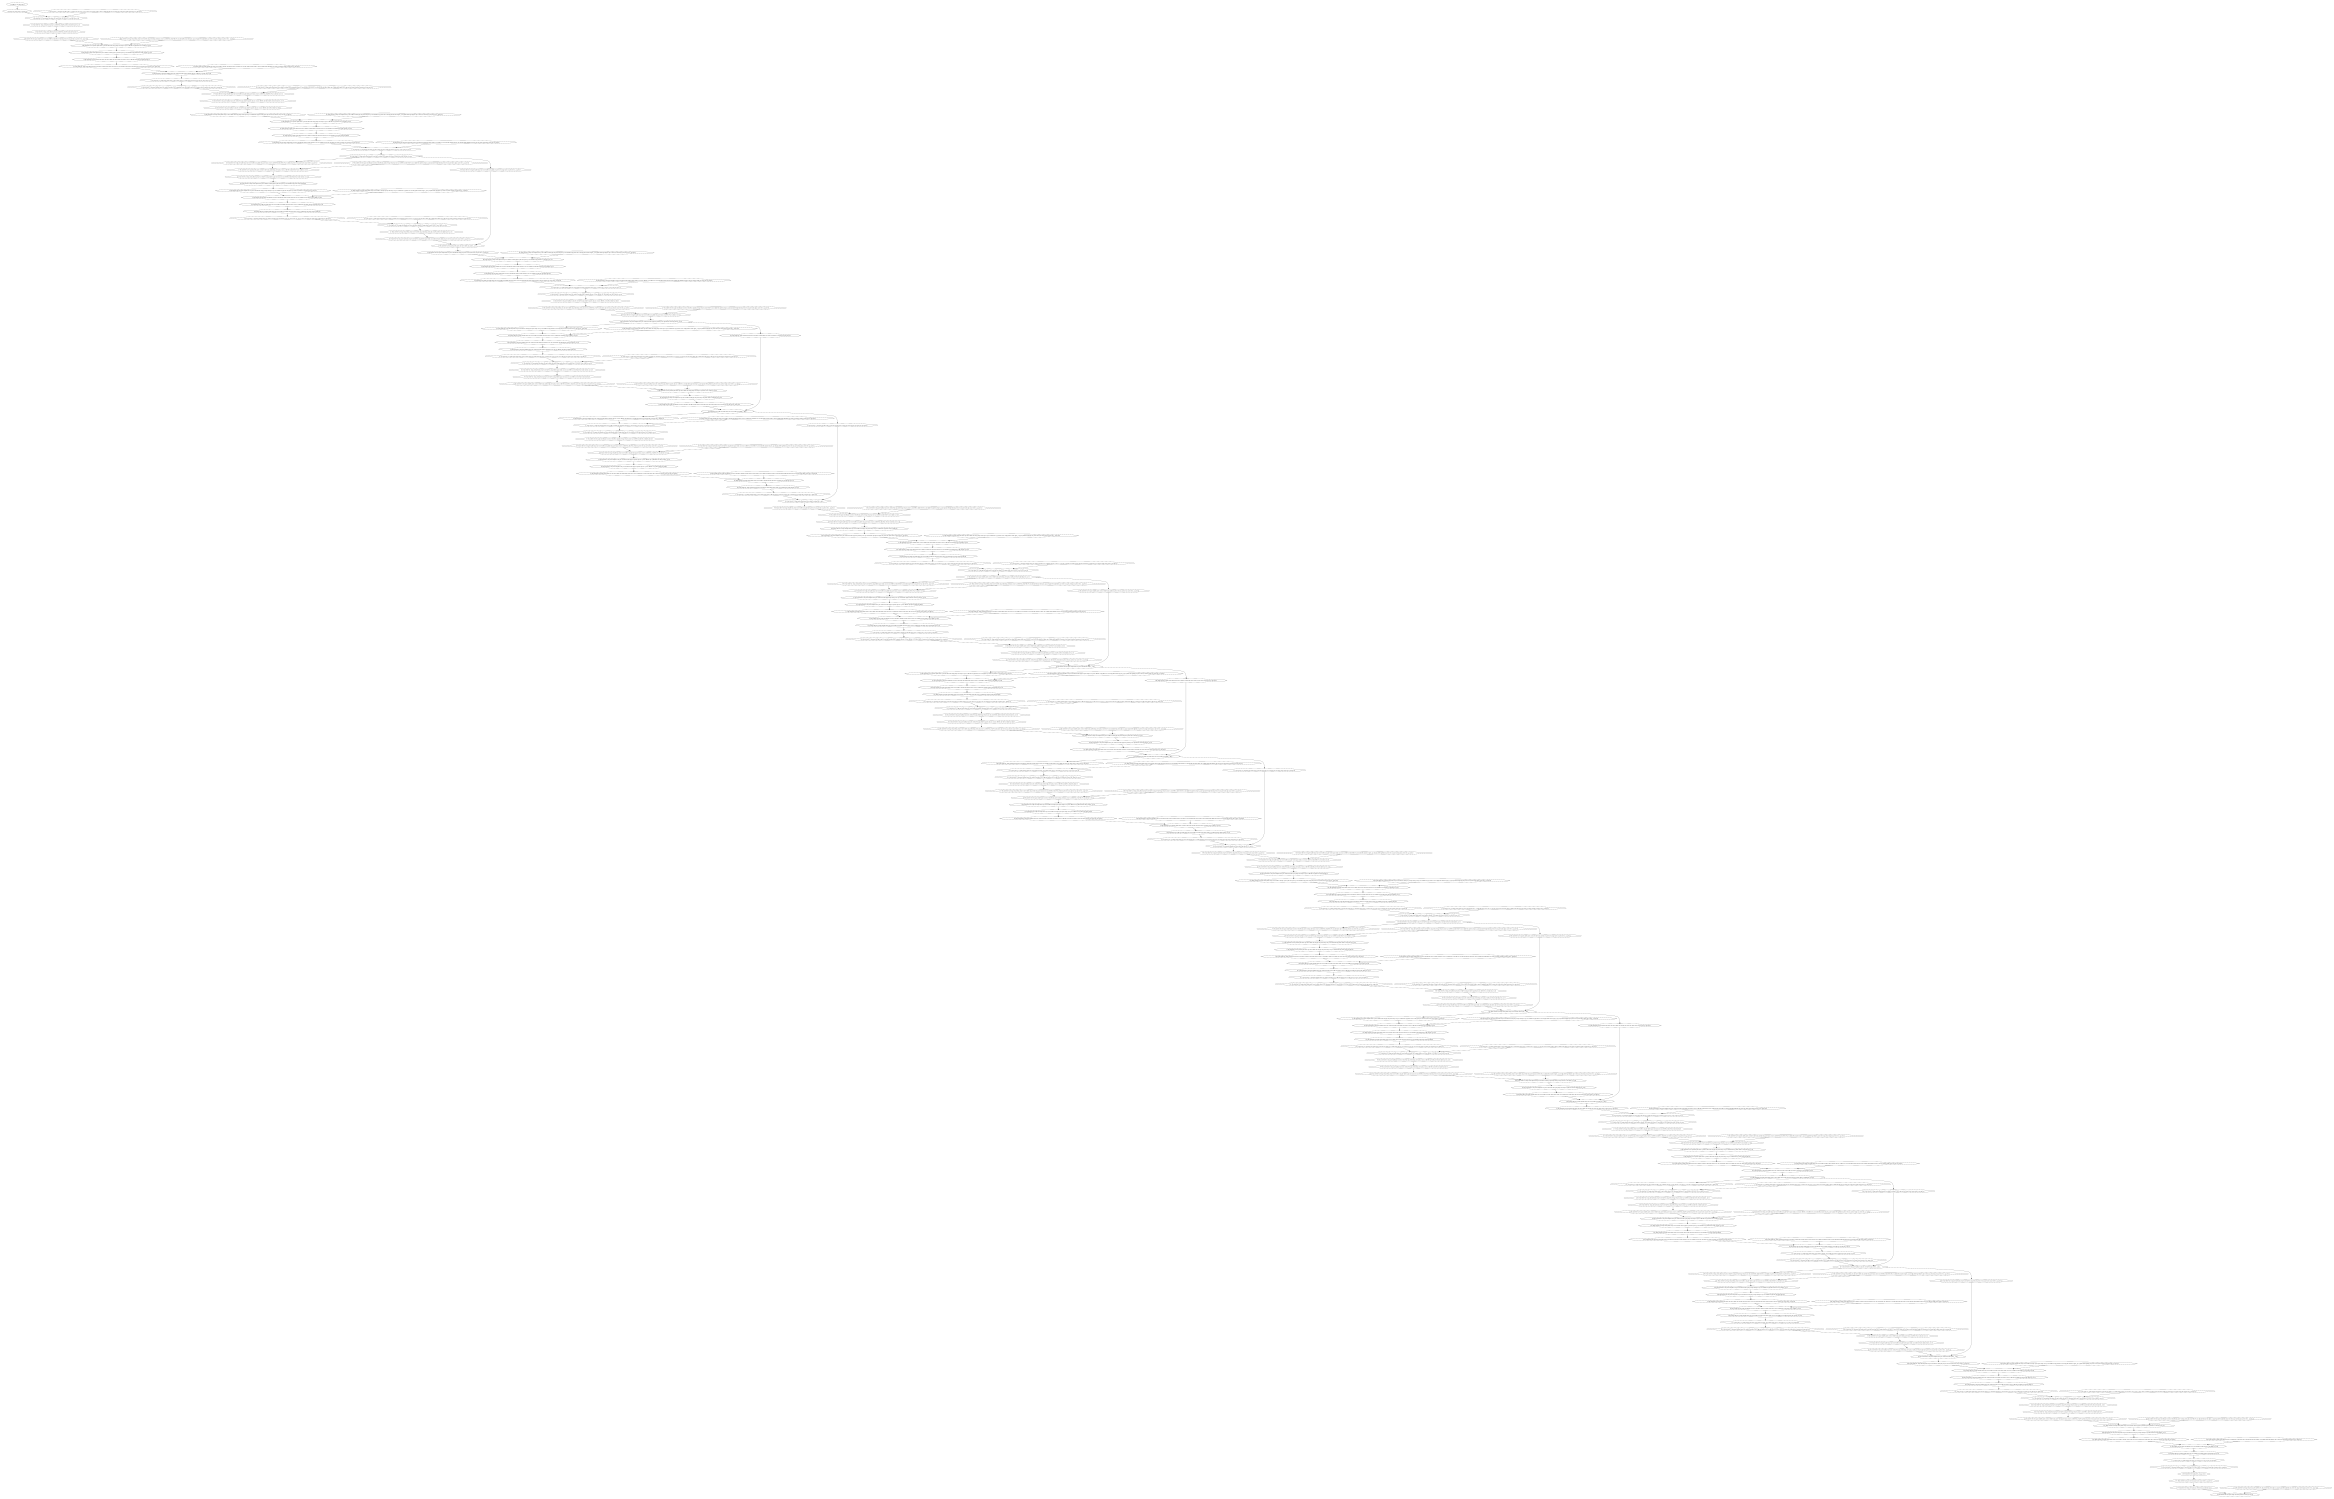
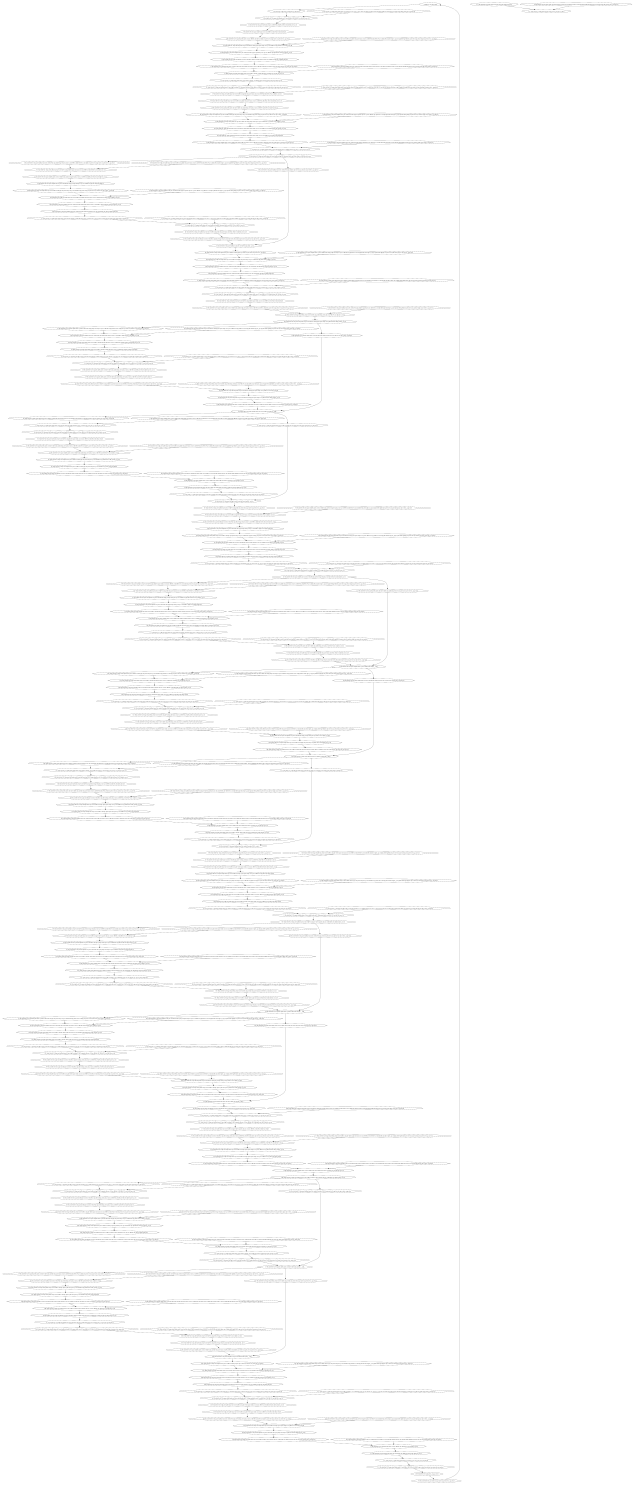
node "1 Sequential/asymmetric_quantize": label "1 Sequential/asymmetric_quantize" -> "1 AsymmetricQuantizer/asymmetric_quantize"
edge "276 MobileNetV2/AsymmetricQuantizer/asymmetric_quantize" -> "277 MobileNetV2/Sequential[classifier]/Dropout[0]/dropout": now "276 MobileNetV2/AsymmetricQuantizer/asymmetric_quantize" -> "0 /adaptive_model_input"
